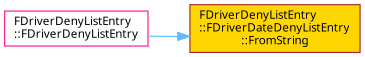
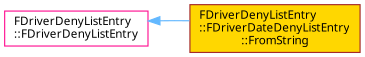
edge "FDriverDenyListEntry ::FDriverDenyListEntry" -> "FDriverDenyListEntry ::FDriverDateDenyListEntry ::FromString": reversed
